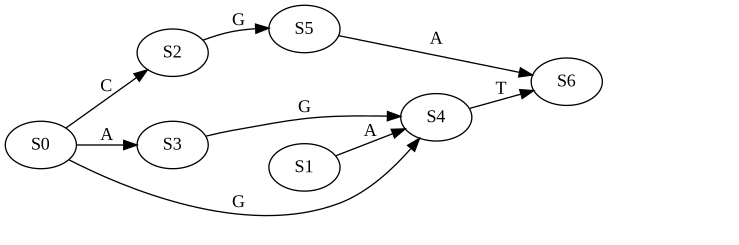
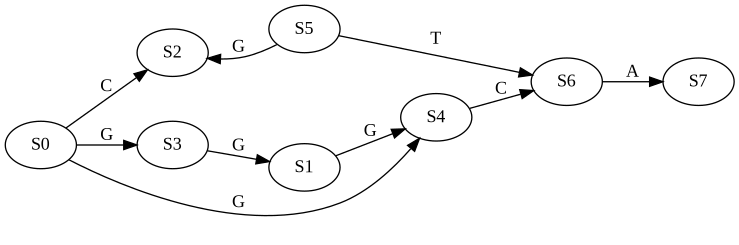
edge "S2" -> "S5": reversed
edge "S5" -> "S6": label "A" -> "T"
node "S7": added
edge "S4" -> "S6": label "T" -> "C"
edge "S3" -> "S4": now "S3" -> "S1"
edge "S1" -> "S4": label "A" -> "G"
edge "S0" -> "S3": label "A" -> "G"
